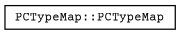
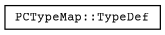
node "PCTypeMap::PCTypeMap": label "PCTypeMap::PCTypeMap" -> "PCTypeMap::TypeDef"
